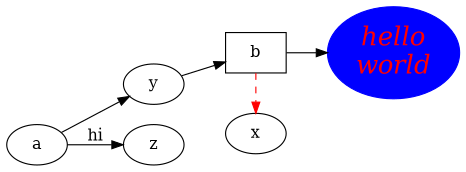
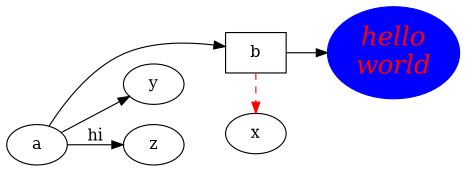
edge "y" -> "b": now "a" -> "b"
